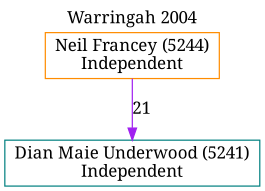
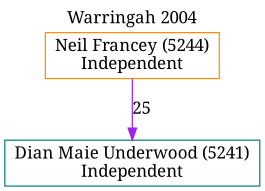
edge "Neil Francey (5244) Independent" -> "Dian Maie Underwood (5241) Independent": label "21" -> "25"
